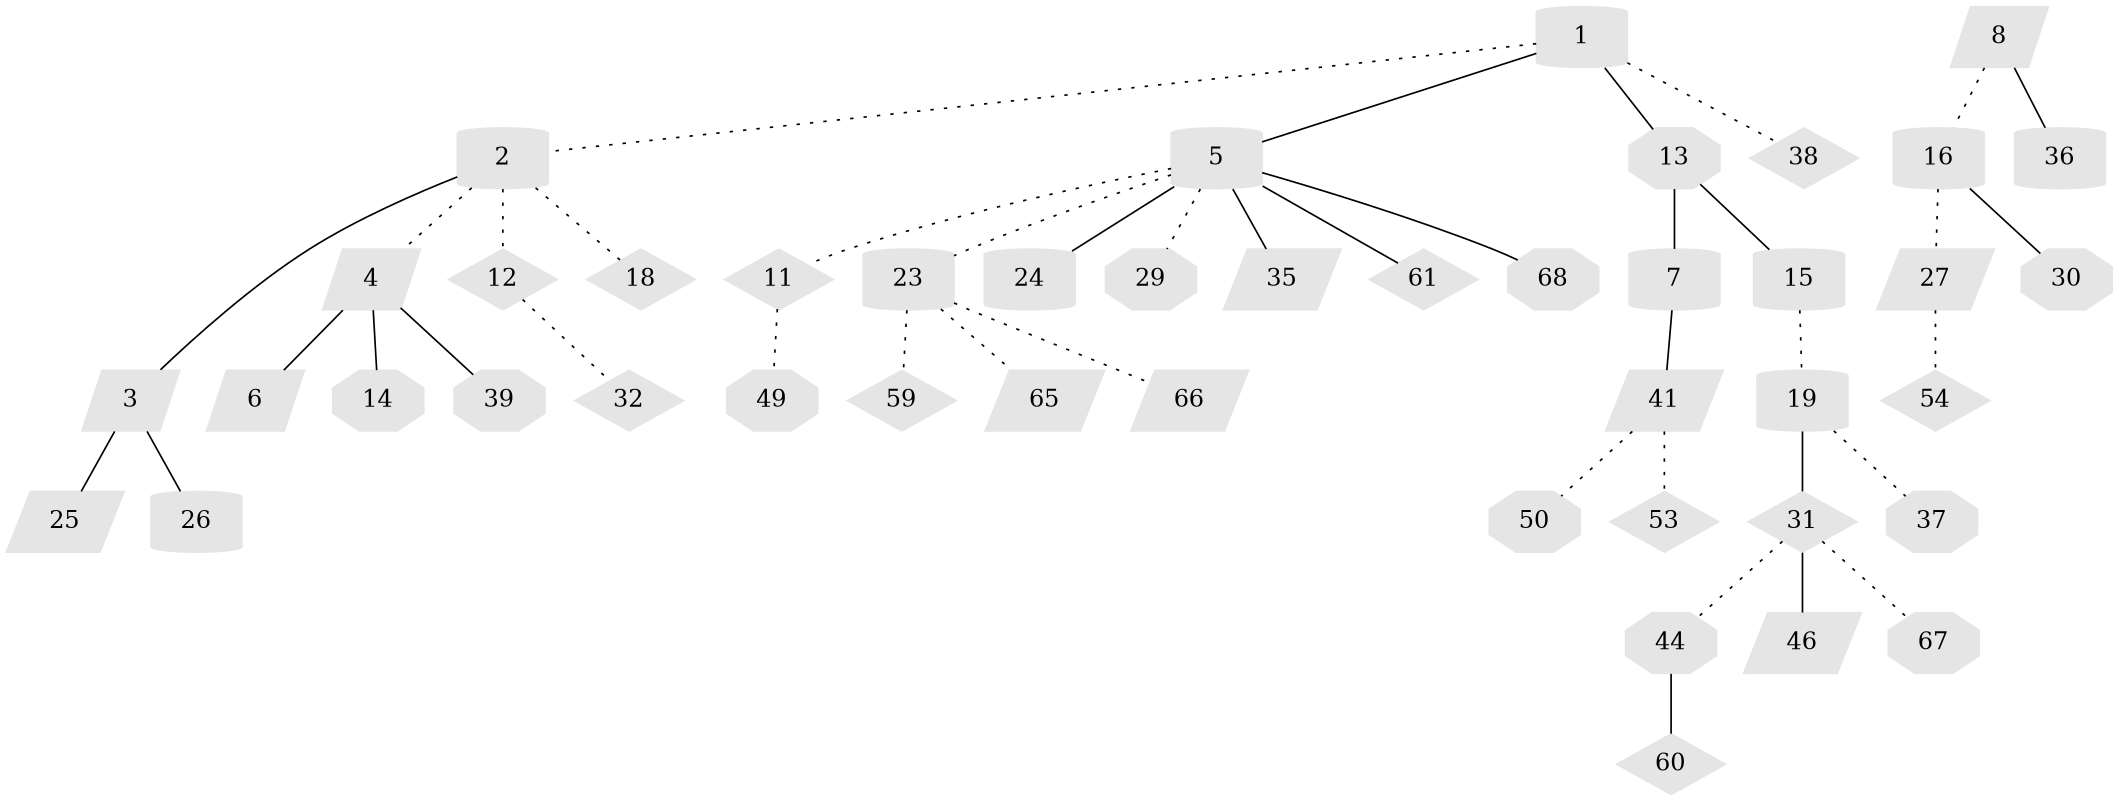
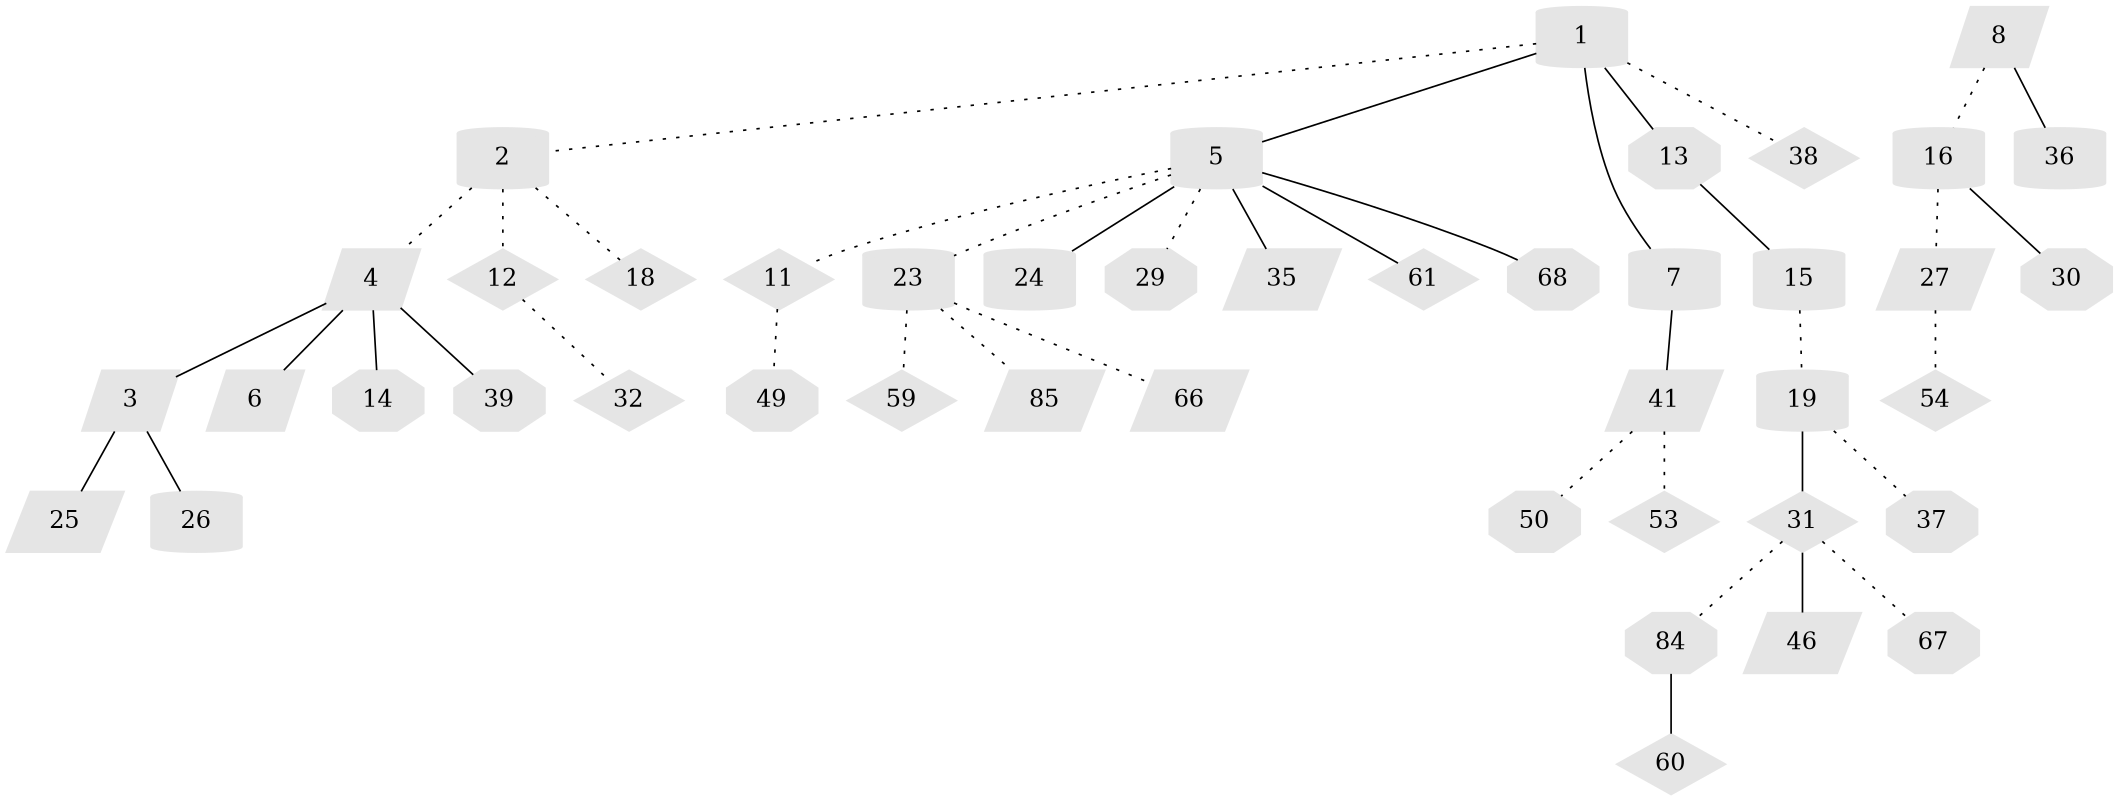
edge "13" -- "7": now "1" -- "7"
edge "2" -- "3": now "4" -- "3"
node "65": label "65" -> "85"
node "44": label "44" -> "84"
